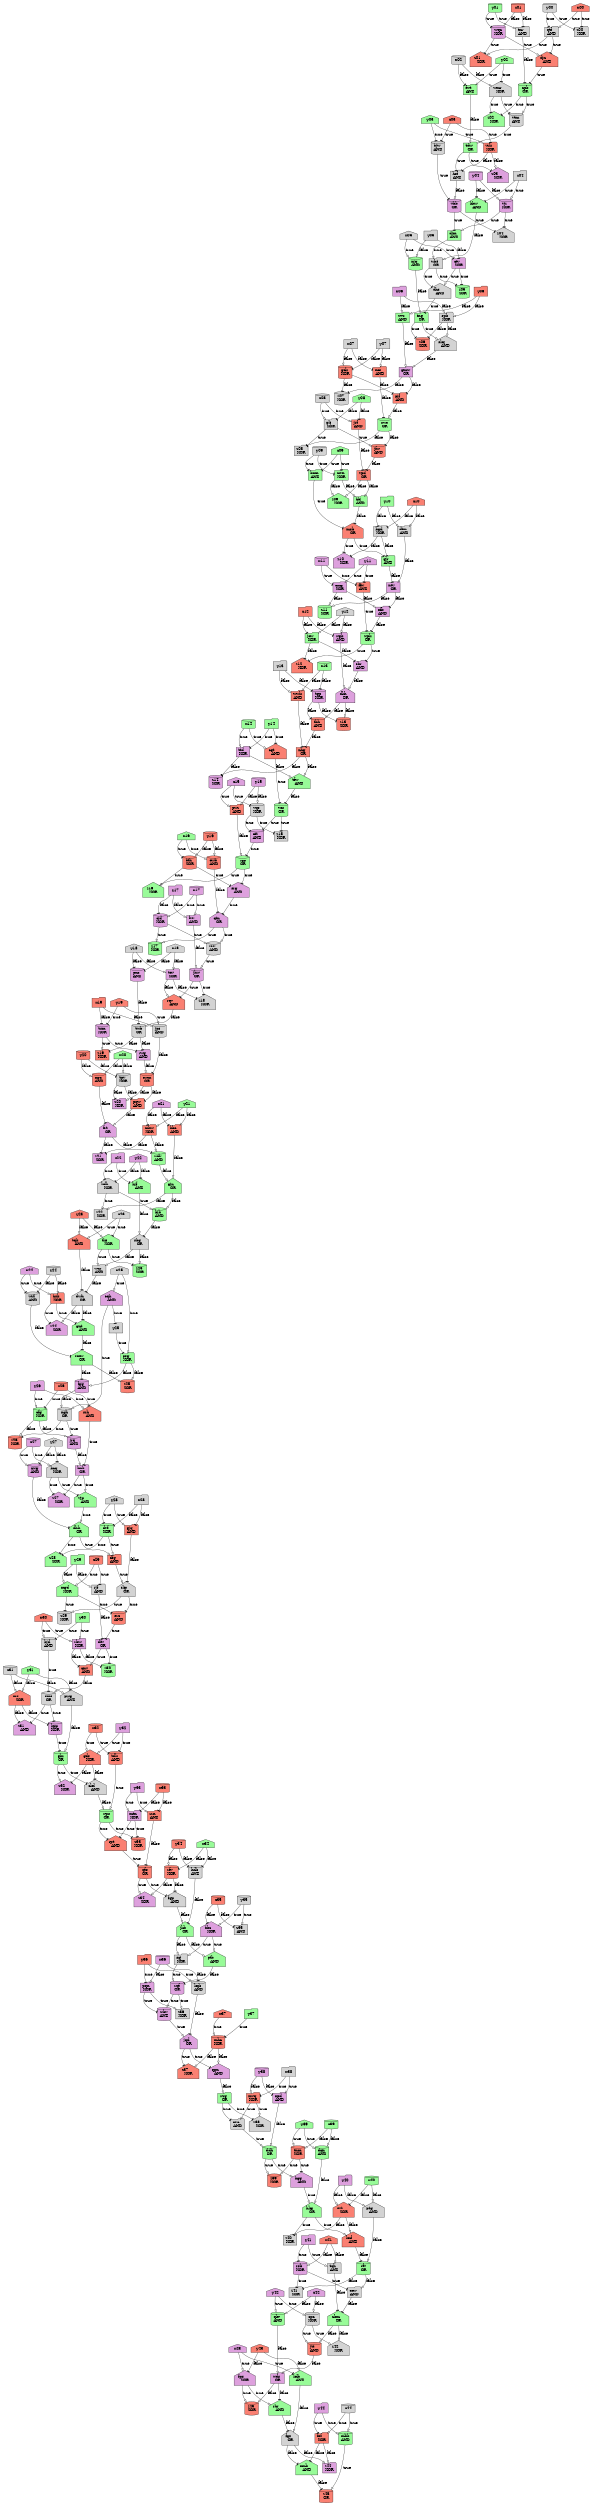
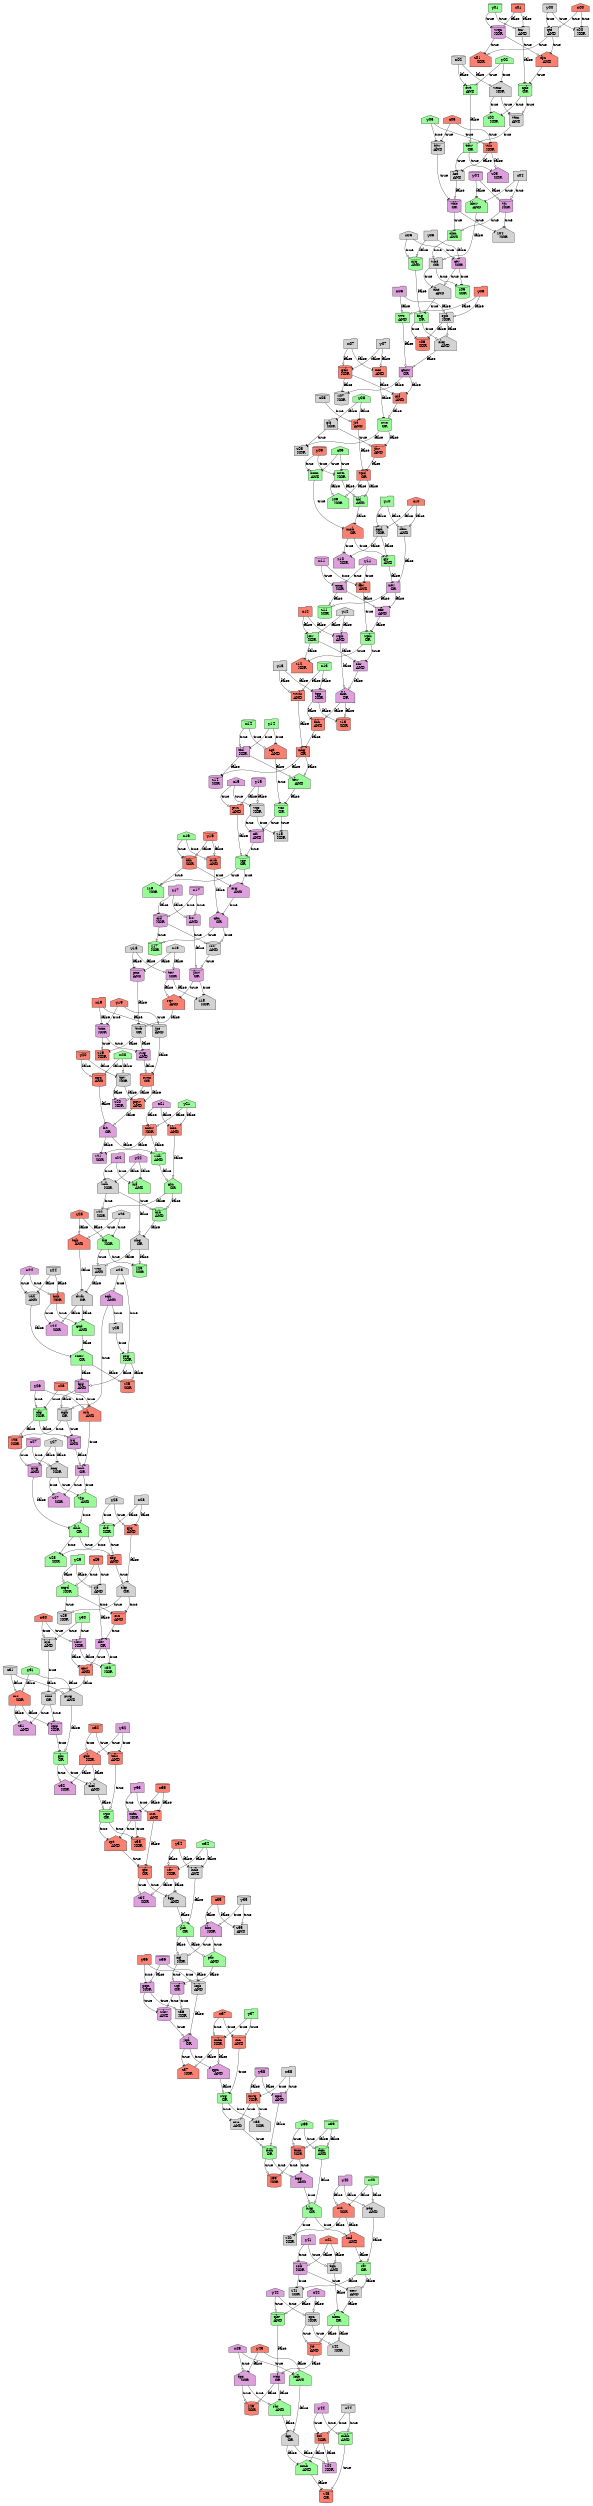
edge "x08" -> "gkj XOR": removed, label "true"
node "y09": fillcolor lightgrey -> salmon
node "rnc AND": added
